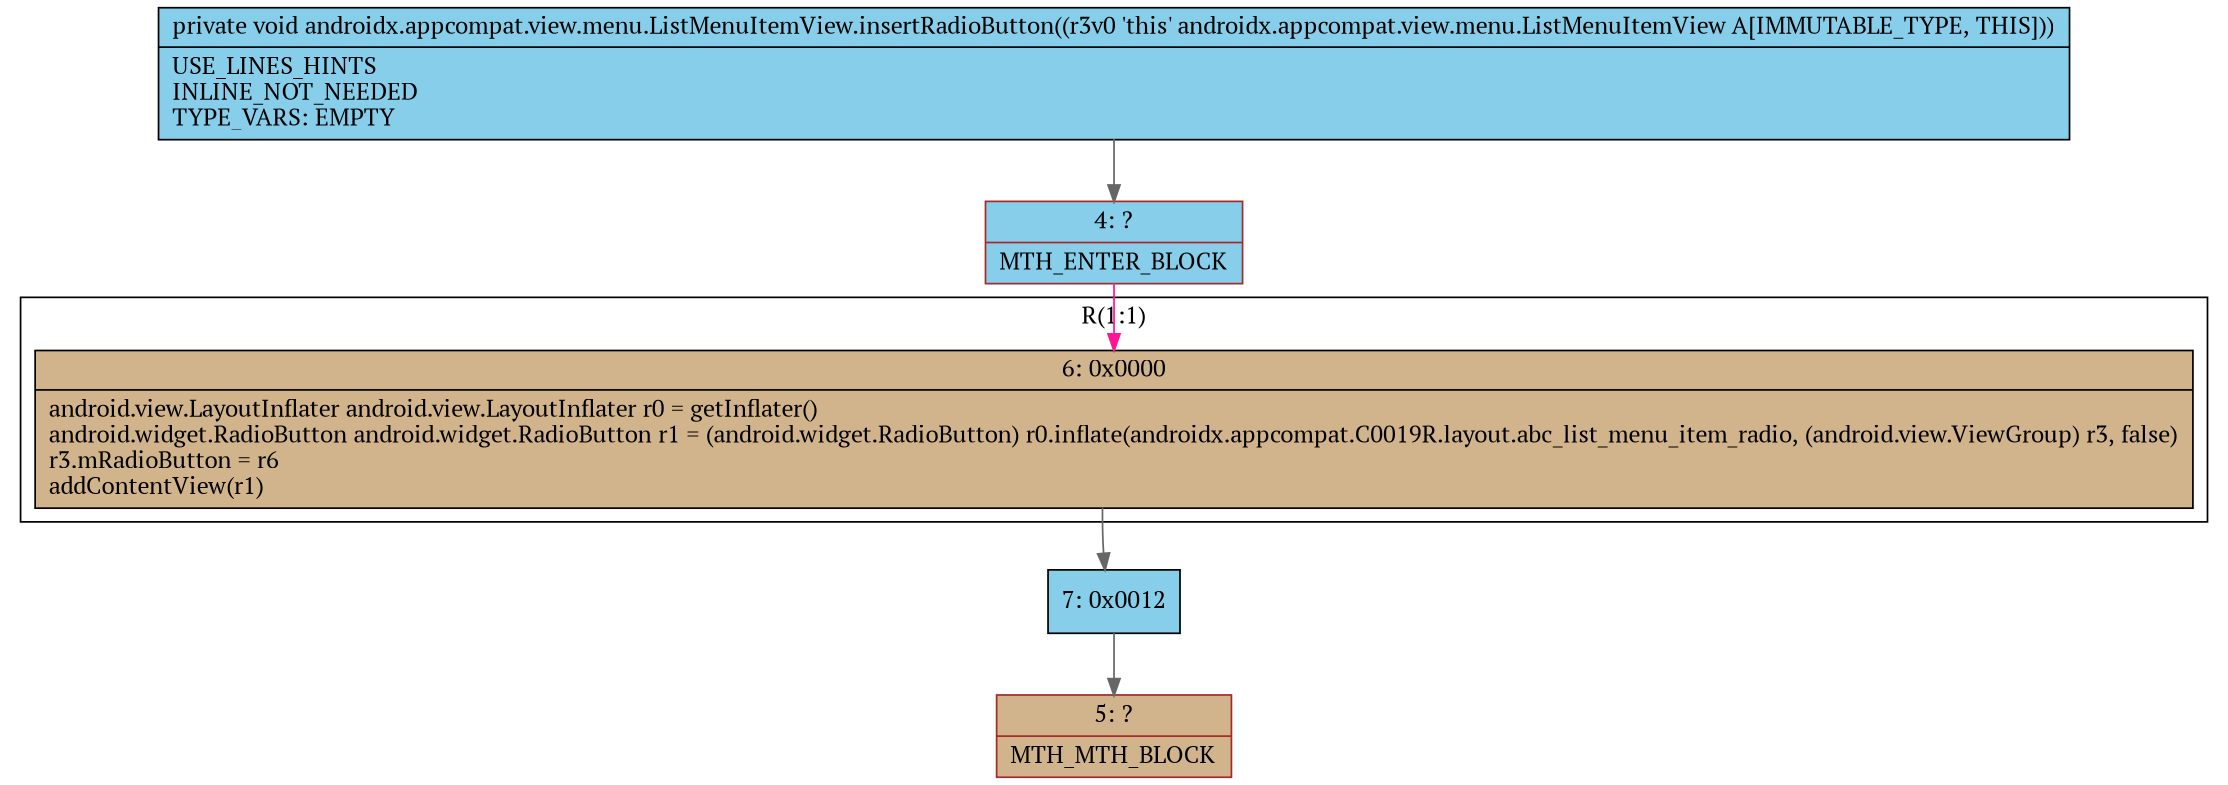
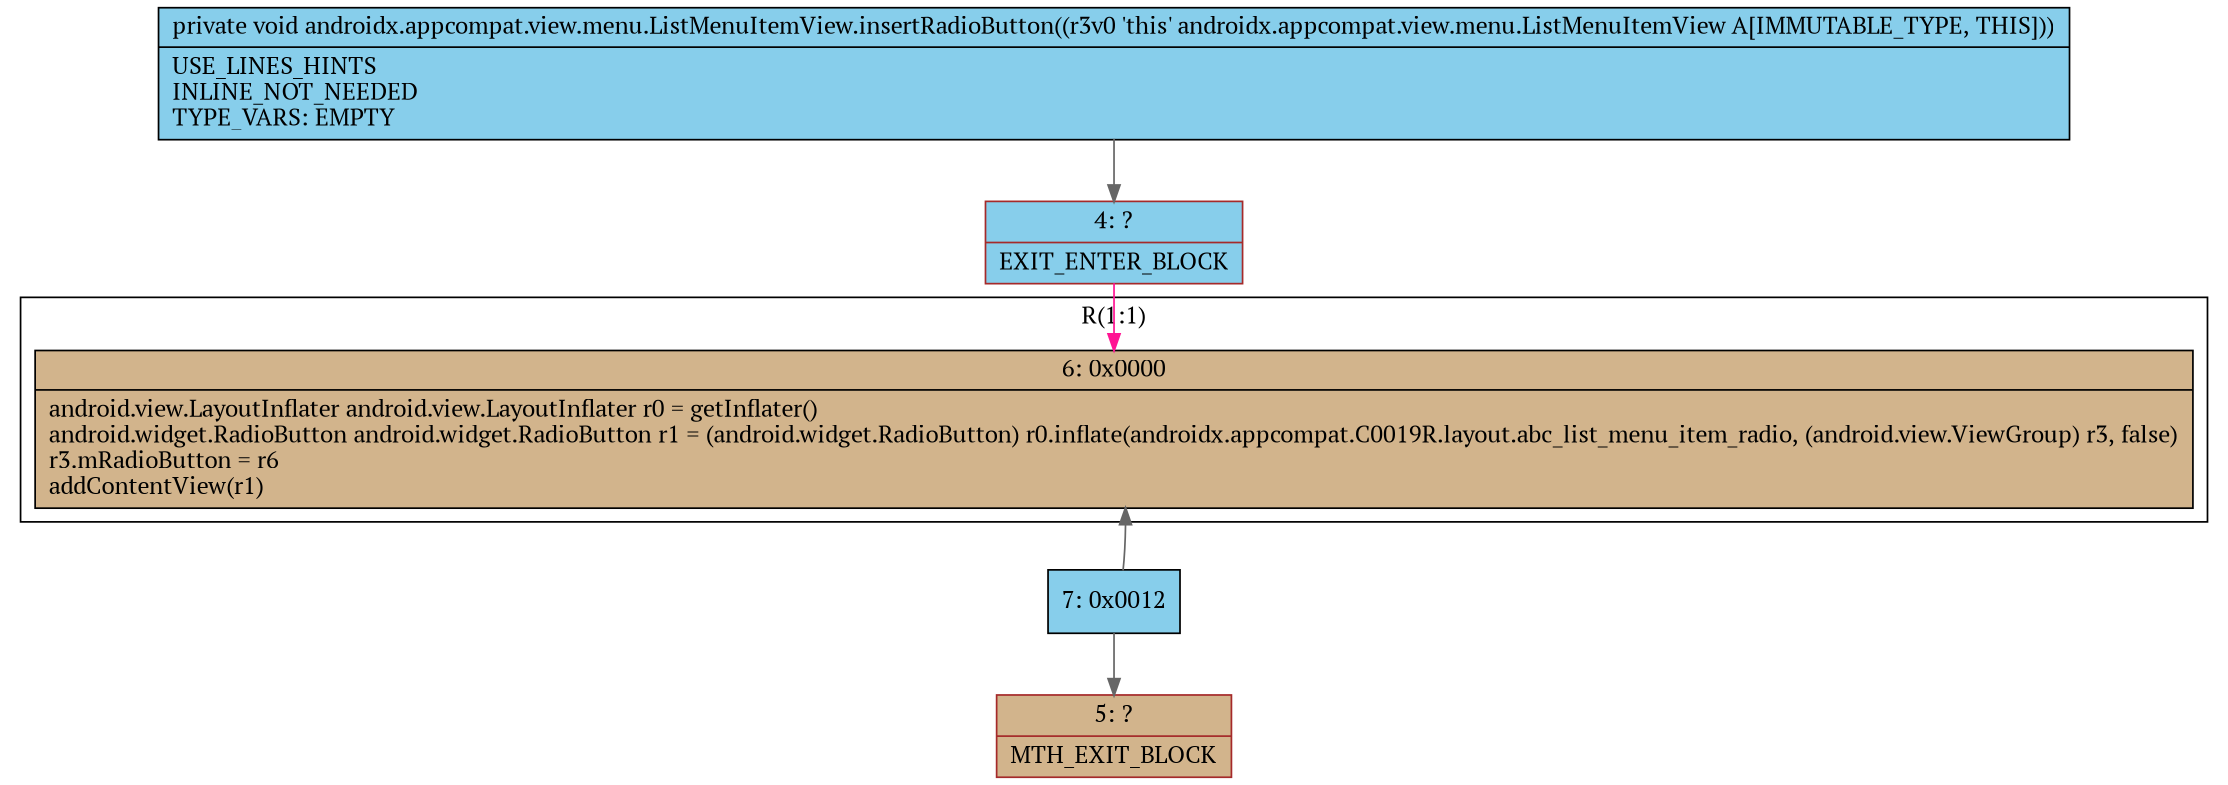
node "4: ?": text "MTH_ENTER_BLOCK" -> "EXIT_ENTER_BLOCK"
edge "6: 0x0000" -> "7: 0x0012": reversed
node "5: ?": text "MTH_MTH_BLOCK" -> "MTH_EXIT_BLOCK"
